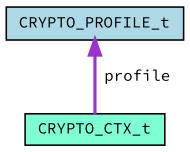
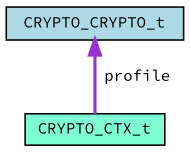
node "CRYPTO_PROFILE_t": label "CRYPTO_PROFILE_t" -> "CRYPTO_CRYPTO_t"
